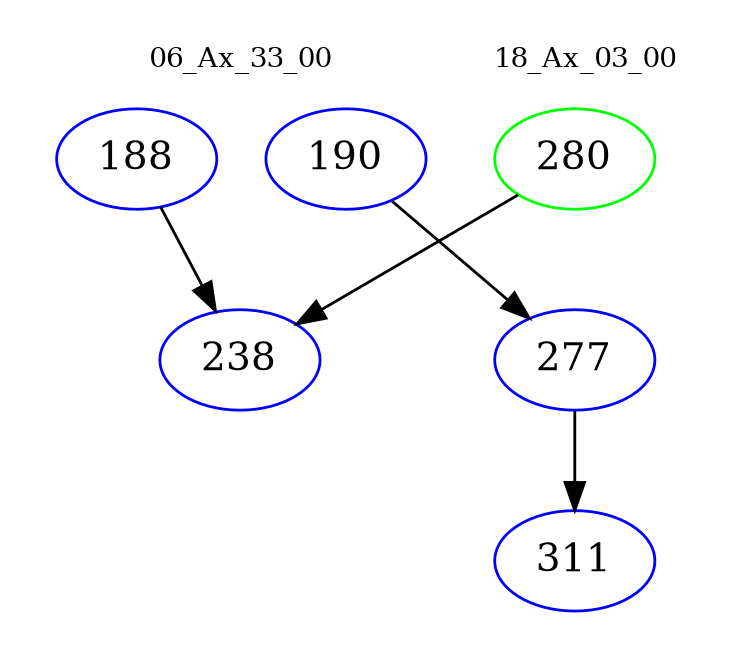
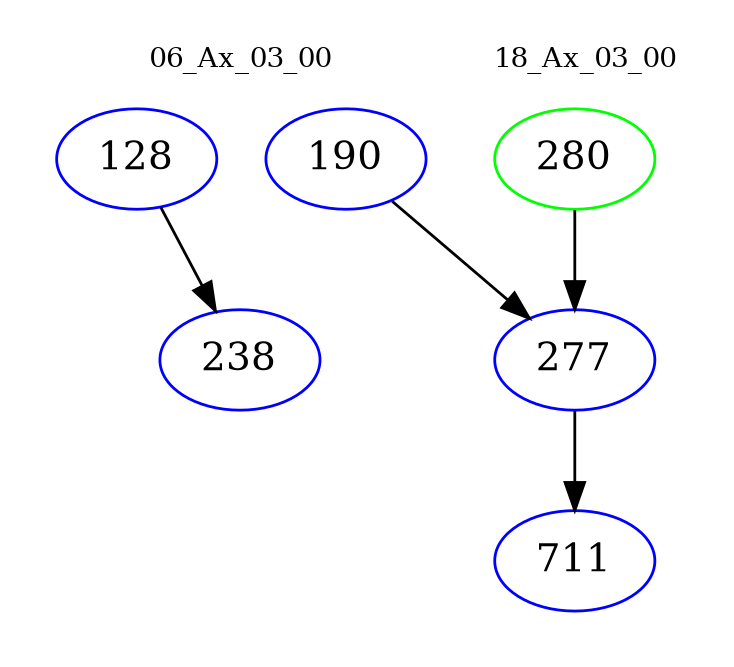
cluster "06_Ax_33_00": label "06_Ax_33_00" -> "06_Ax_03_00"
node "188": label "188" -> "128"
edge "280" -> "238": now "280" -> "277"
node "311": label "311" -> "711"
